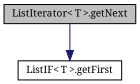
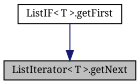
edge "ListIterator< T >.getNext" -> "ListIF< T >.getFirst": reversed
